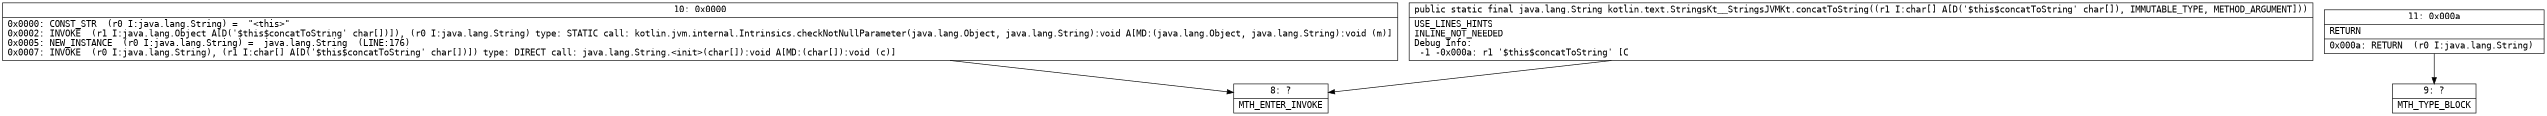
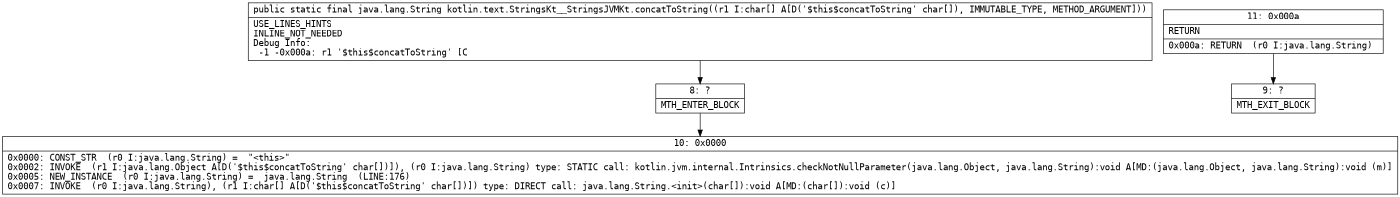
edge "10: 0x0000" -> "8: ?": reversed
node "8: ?": text "MTH_ENTER_INVOKE" -> "MTH_ENTER_BLOCK"
node "9: ?": text "MTH_TYPE_BLOCK" -> "MTH_EXIT_BLOCK"
